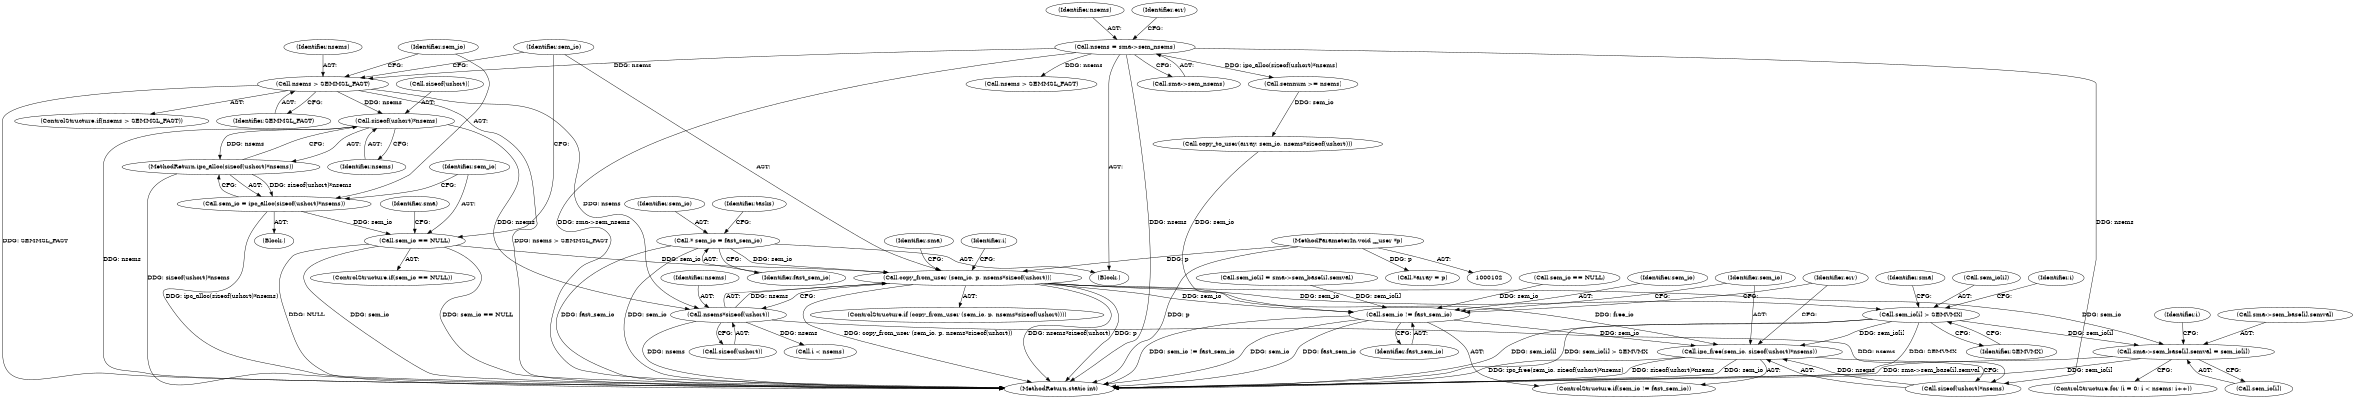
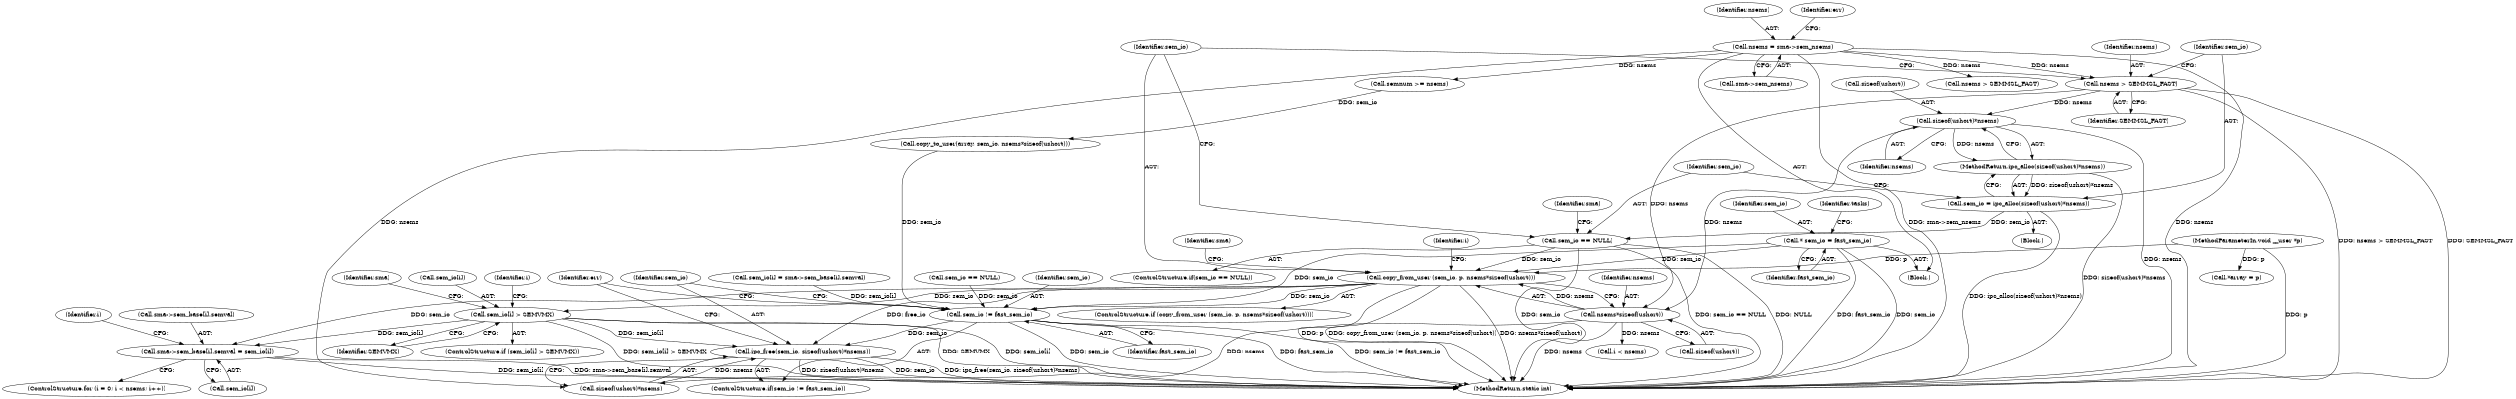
edge "(Call,nsems = sma->sem_nsems)" -> "(Call,semnum >= nsems)": label "DDG: ipc_alloc(sizeof(ushort)*nsems)" -> "DDG: nsems"
node "(ControlStructure,if(nsems > SEMMSL_FAST))": removed
edge "(Call,* sem_io = fast_sem_io)" -> "(Call,sem_io != fast_sem_io)": added, label "DDG: sem_io"
node "1000102": removed
node "(ControlStructure,if (sem_io[i] > SEMVMX))": added
